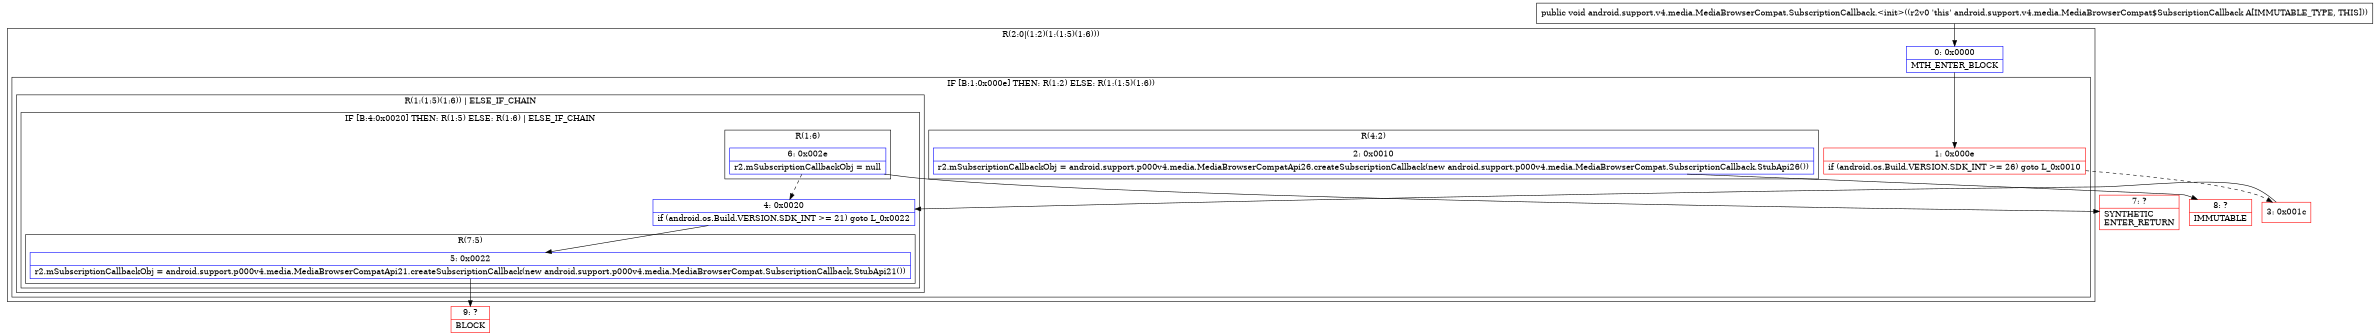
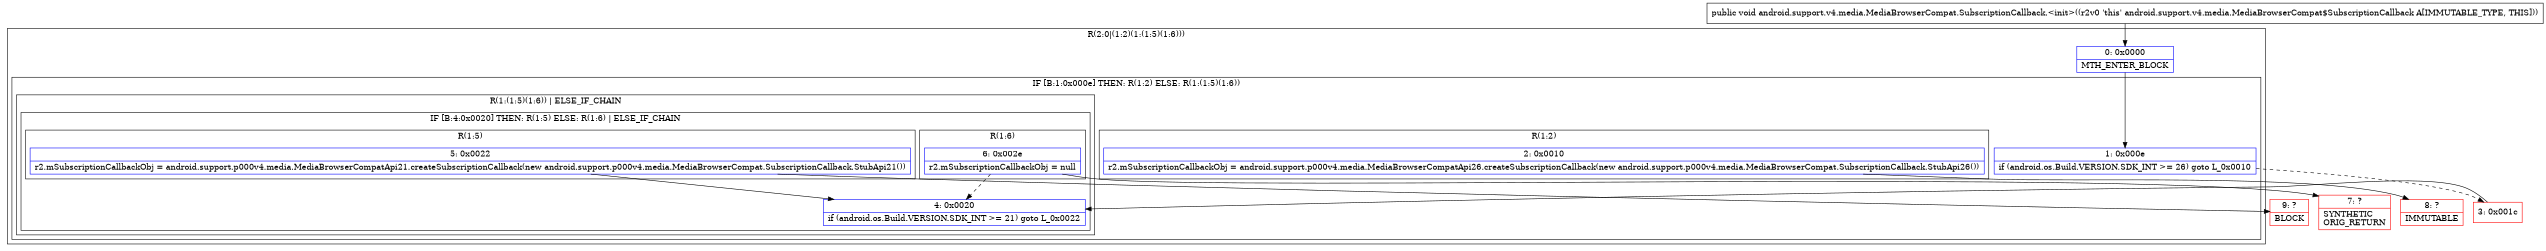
cluster "R(4:2)": label "R(4:2)" -> "R(1:2)"
node "1: 0x000e": color red -> blue
node "7: ?": text "ENTER_RETURN" -> "ORIG_RETURN"
edge "4: 0x0020" -> "5: 0x0022": reversed
cluster "R(7:5)": label "R(7:5)" -> "R(1:5)"
